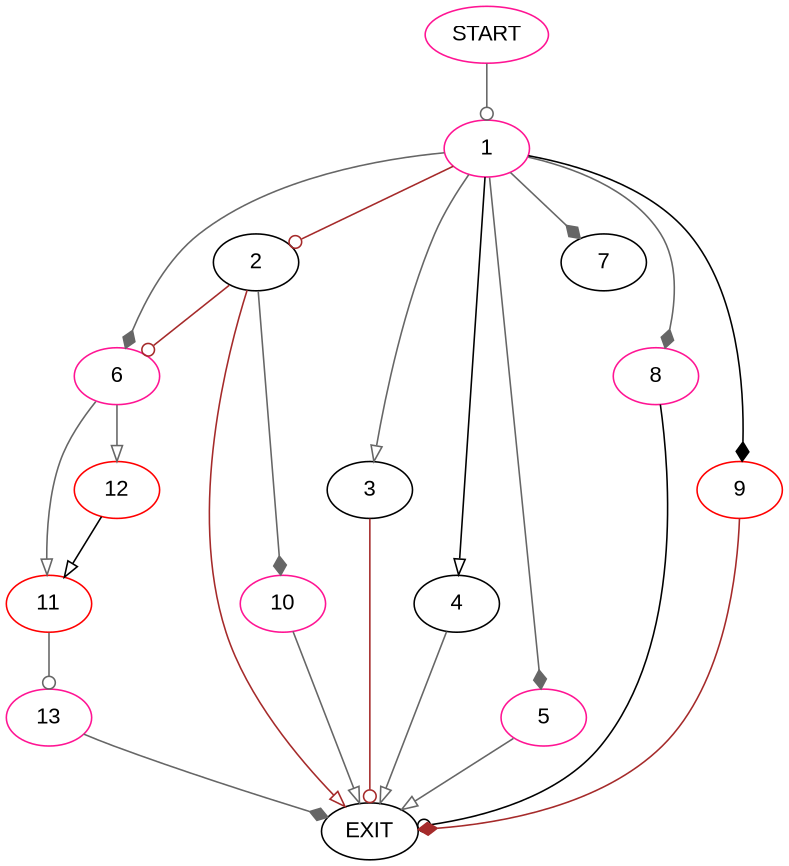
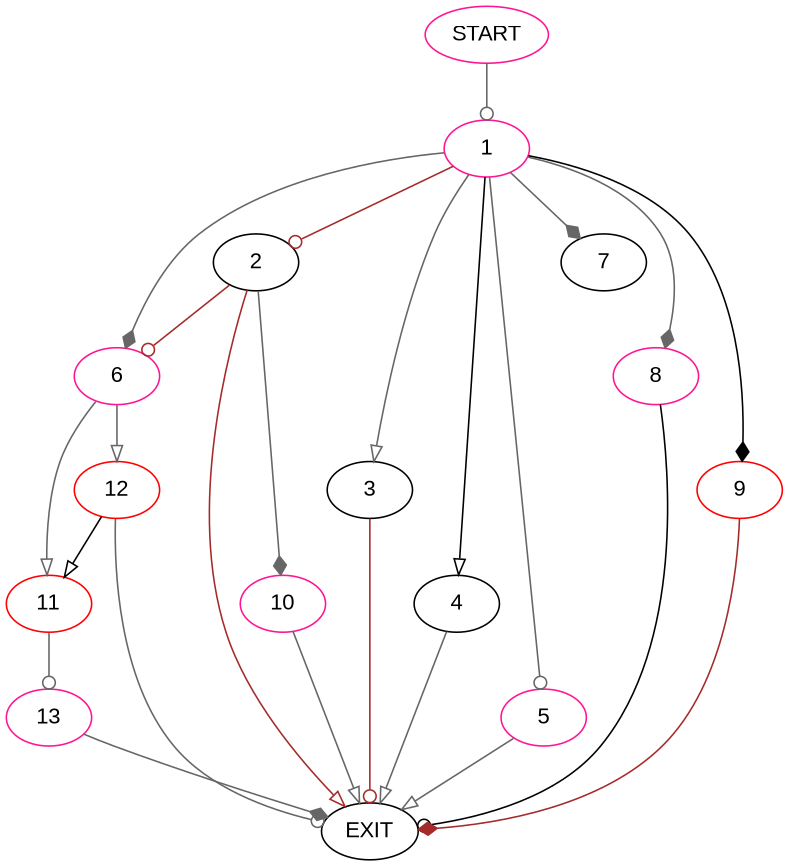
edge "1" -> "5": arrowhead diamond -> odot
edge "12" -> "EXIT": added
